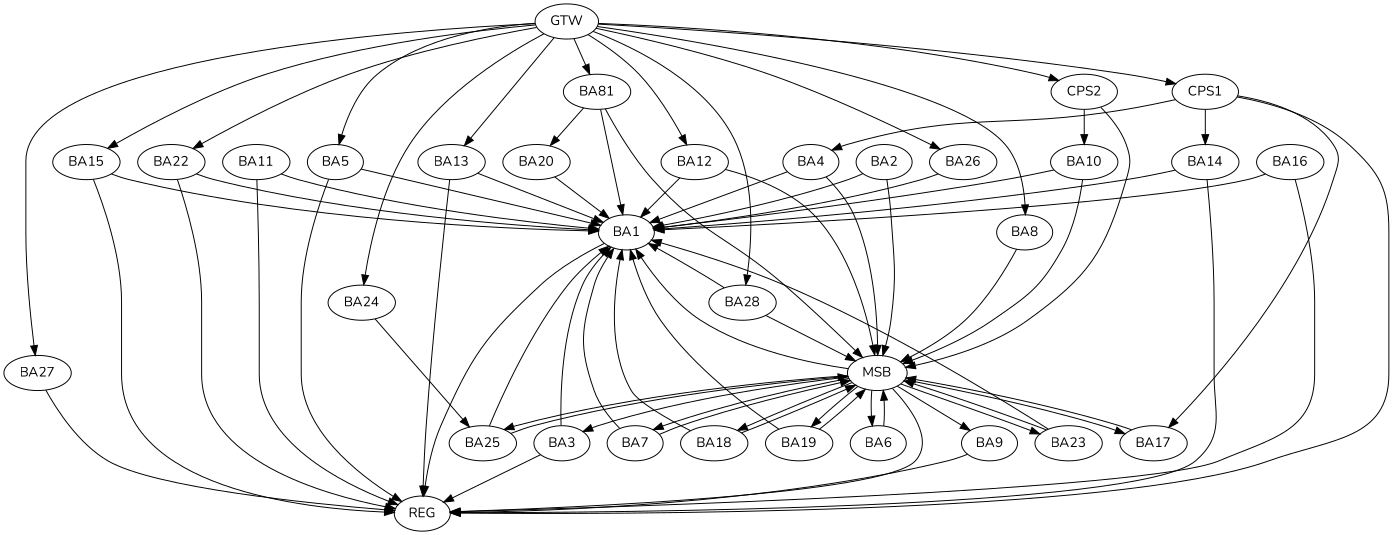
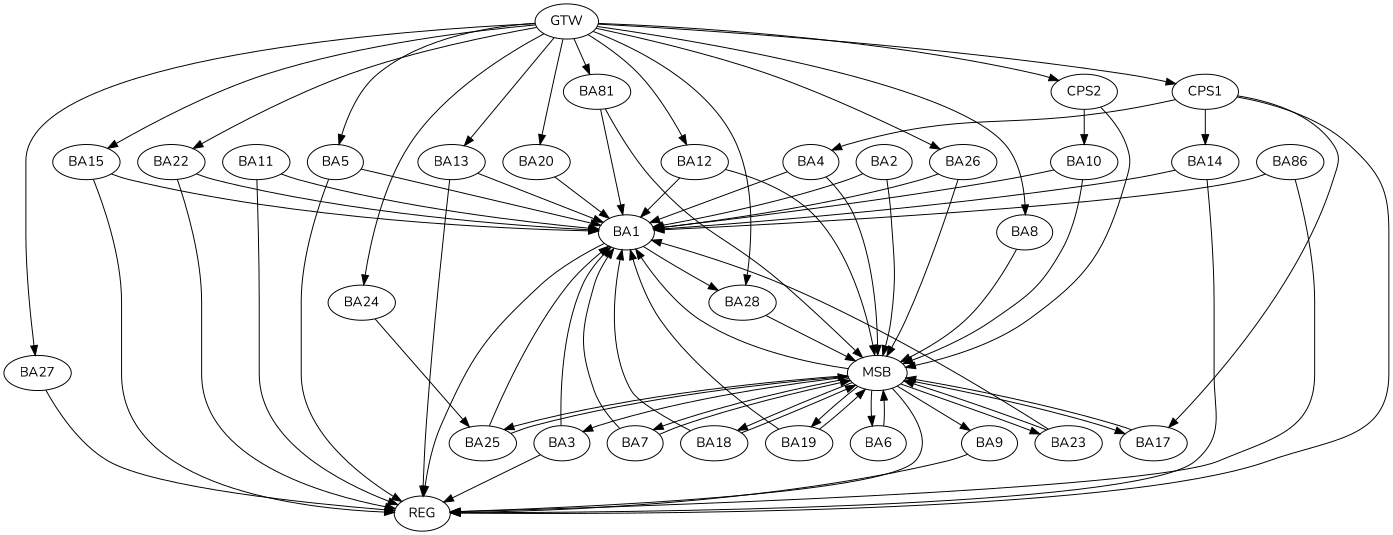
edge "BA81" -> "BA20": now "GTW" -> "BA20"
node "BA16": label "BA16" -> "BA86"
edge "BA26" -> "MSB": added
edge "BA28" -> "BA1": reversed
